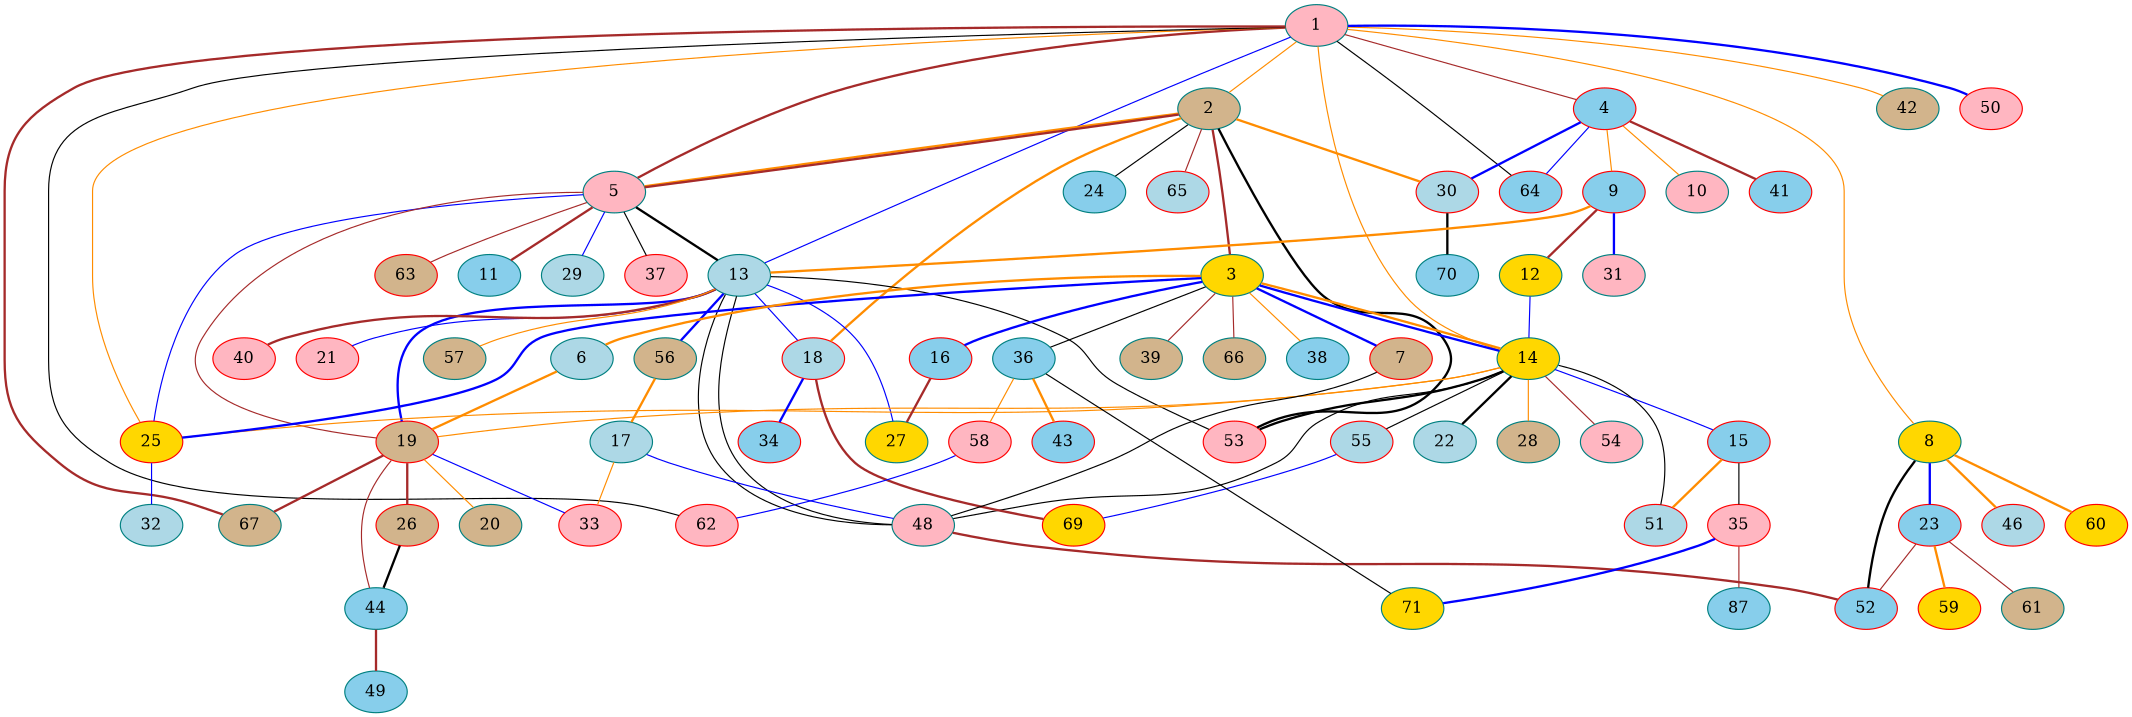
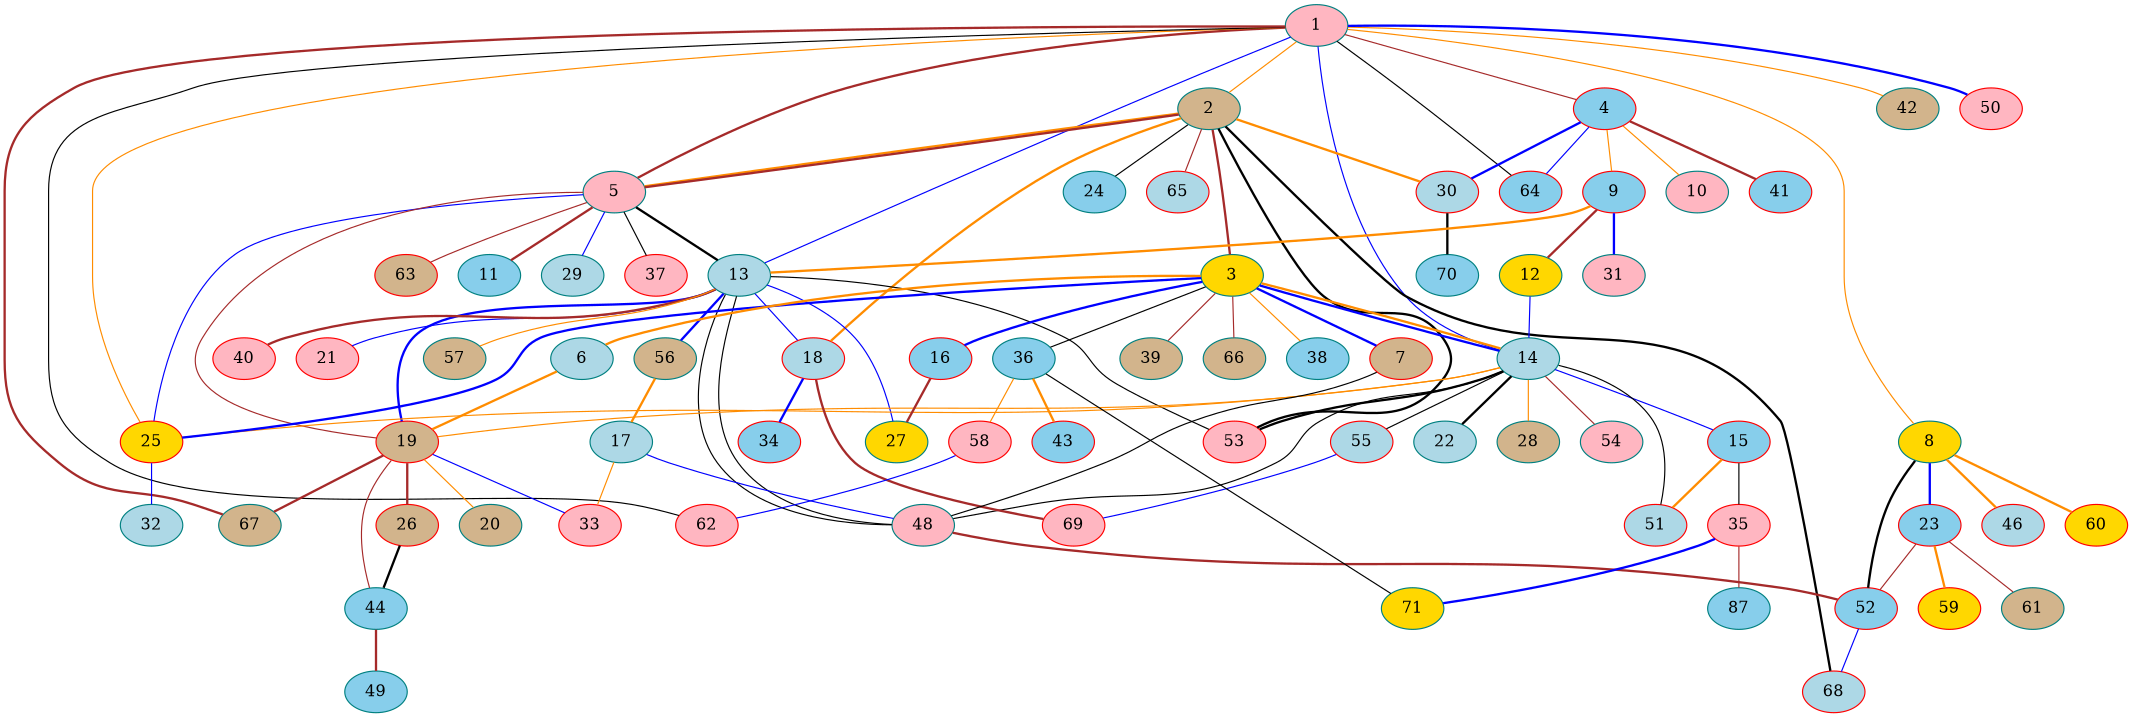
edge "1" -- "14": color darkorange -> blue
node "14": fillcolor gold -> lightblue
node "69": fillcolor gold -> lightpink
node "68": added
